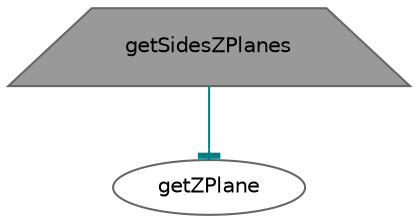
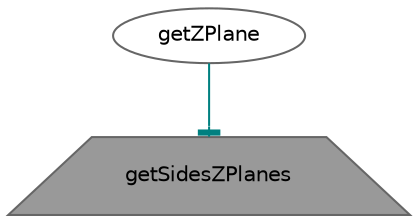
edge "getSidesZPlanes" -> "getZPlane": reversed
